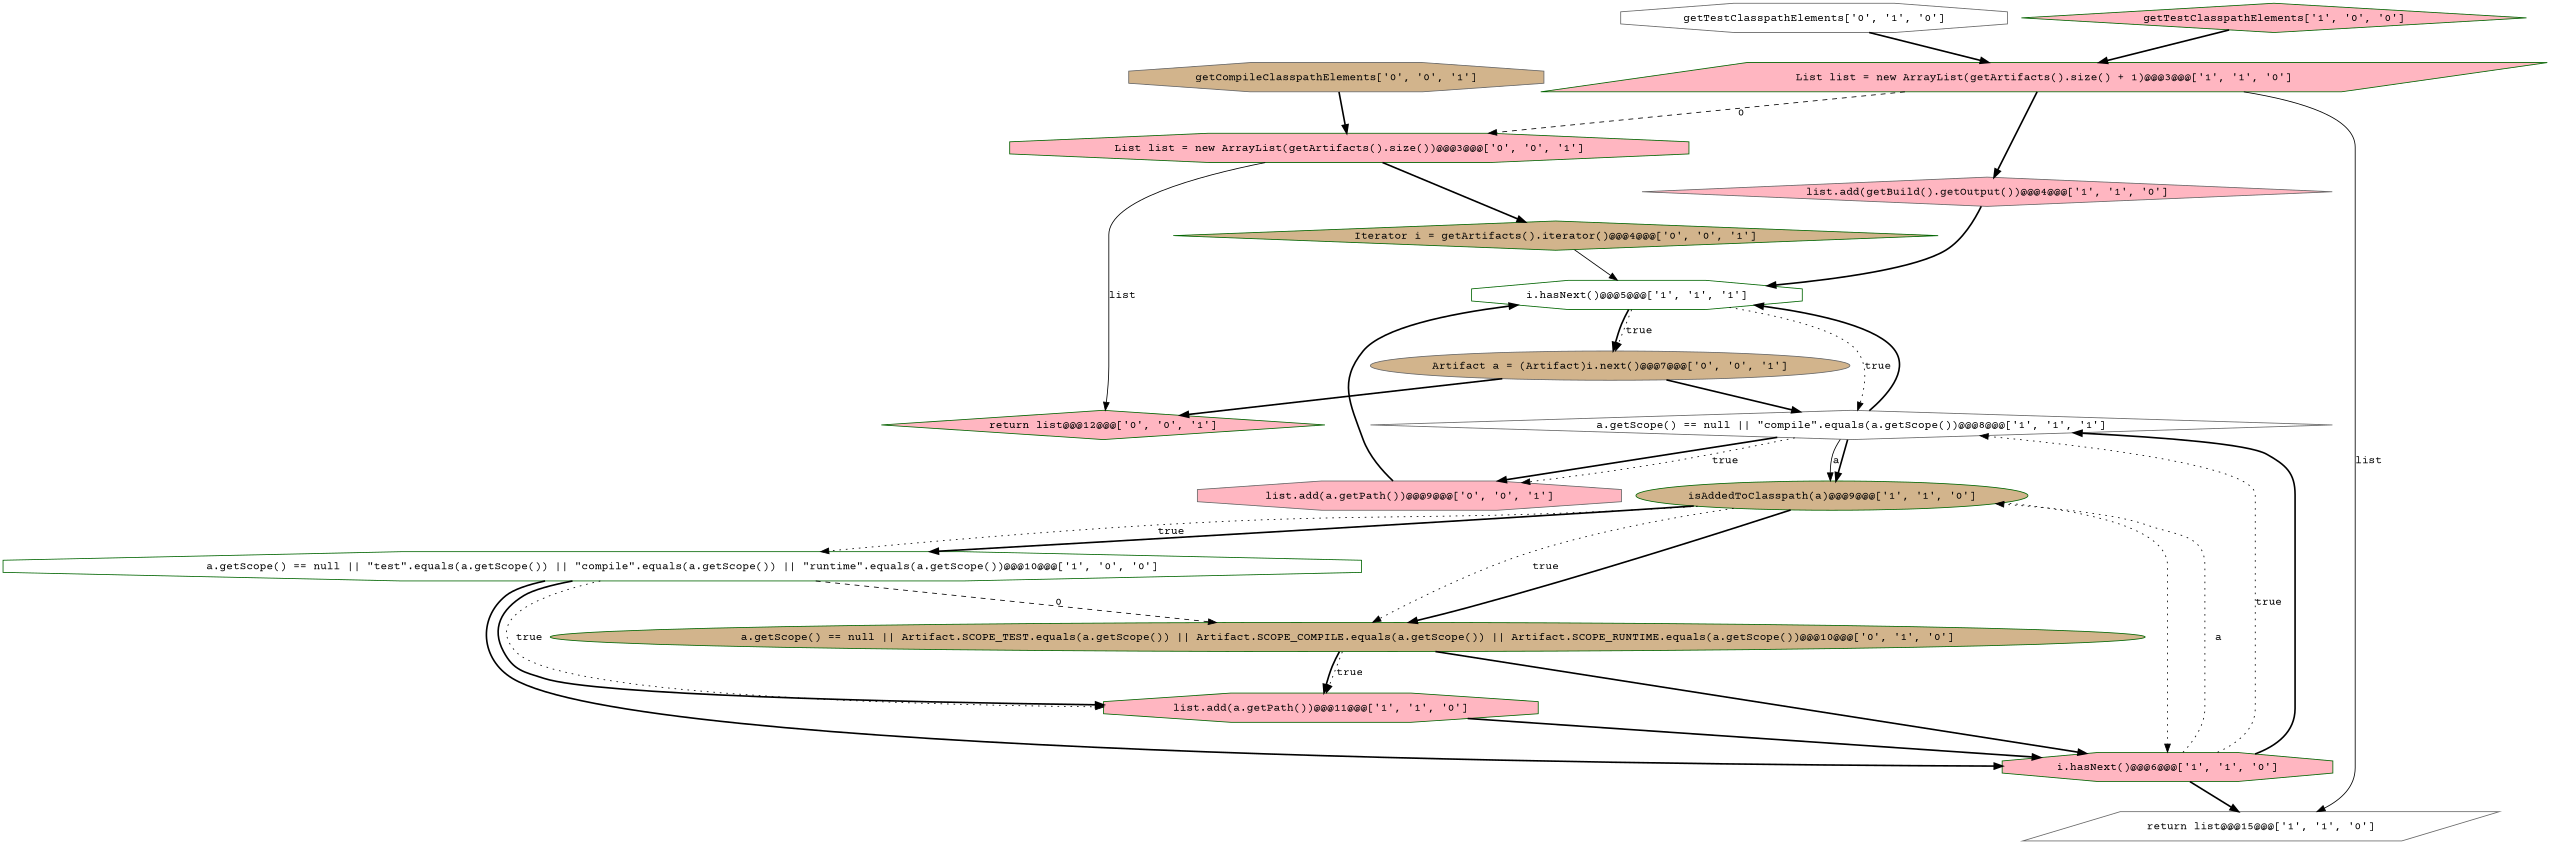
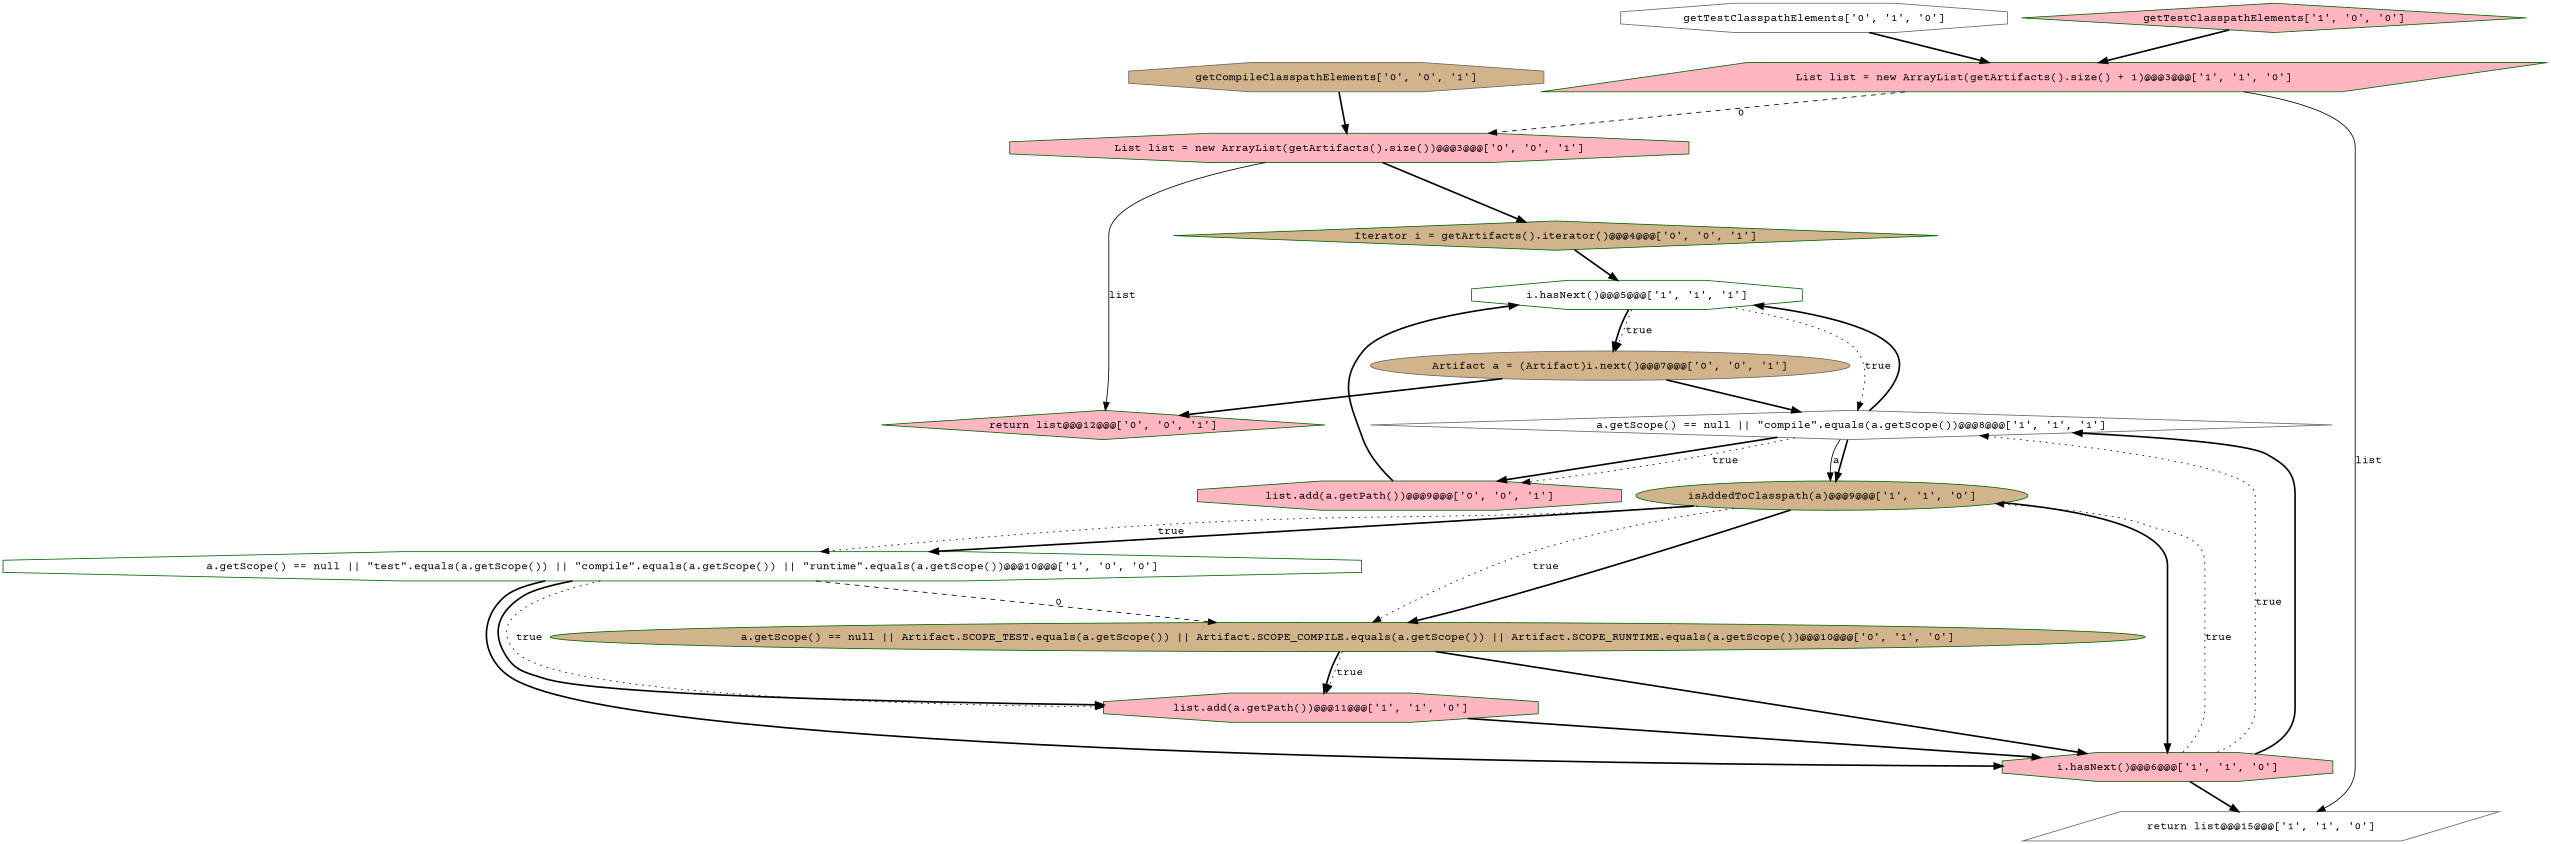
node "list.add(getBuild().getOutput())@@@4@@@['1', '1', '0']": removed
edge "Iterator i = getArtifacts().iterator()@@@4@@@['0', '0', '1']" -> "i.hasNext()@@@5@@@['1', '1', '1']": style solid -> bold
node "list.add(a.getPath())@@@9@@@['0', '0', '1']": color gray40 -> darkgreen
edge "isAddedToClasspath(a)@@@9@@@['1', '1', '0']" -> "i.hasNext()@@@6@@@['1', '1', '0']": style dotted -> bold
edge "i.hasNext()@@@6@@@['1', '1', '0']" -> "isAddedToClasspath(a)@@@9@@@['1', '1', '0']": label "a" -> "true"
